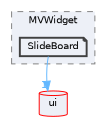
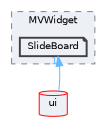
edge "SlideBoard" -> "ui": reversed
